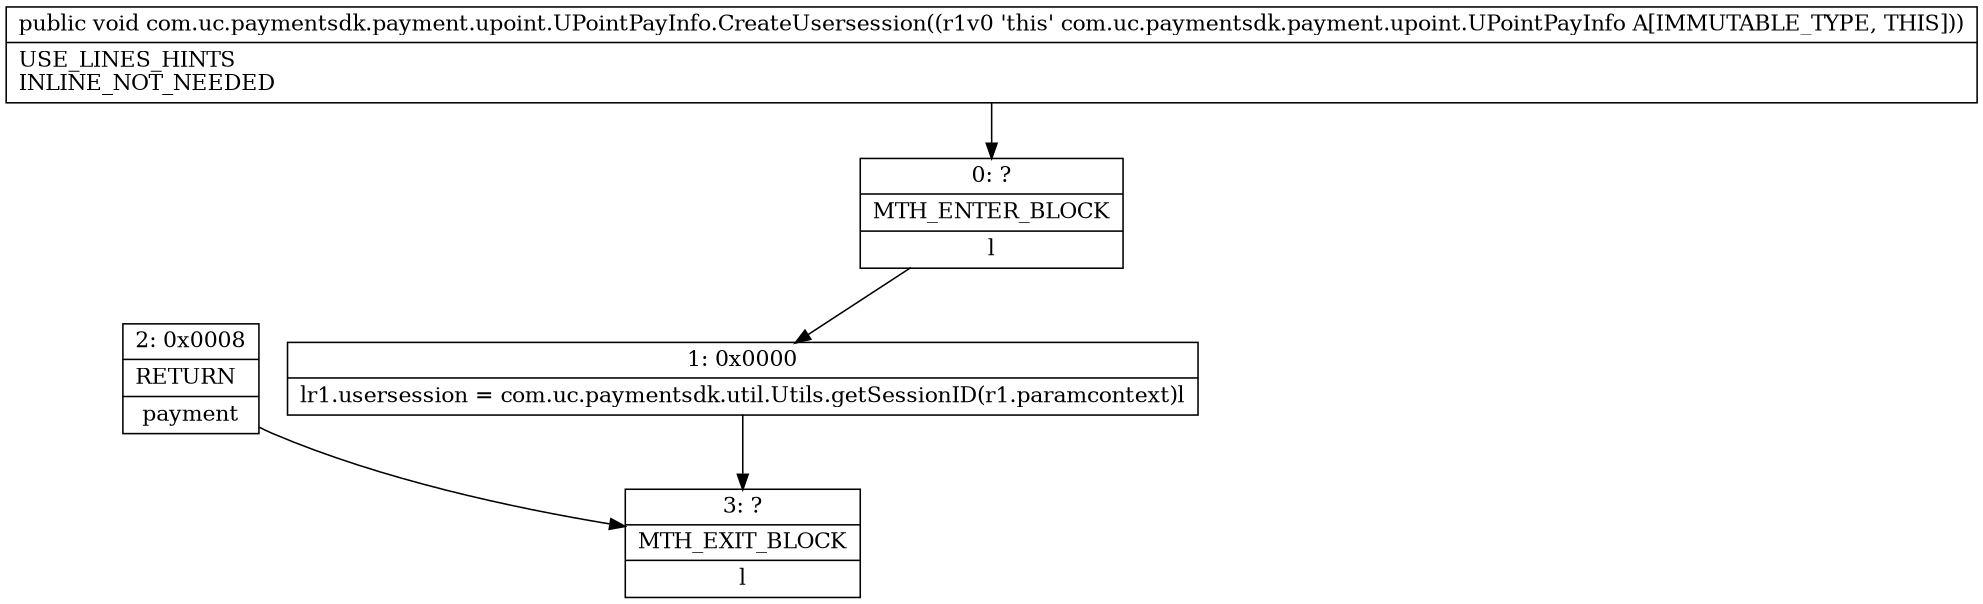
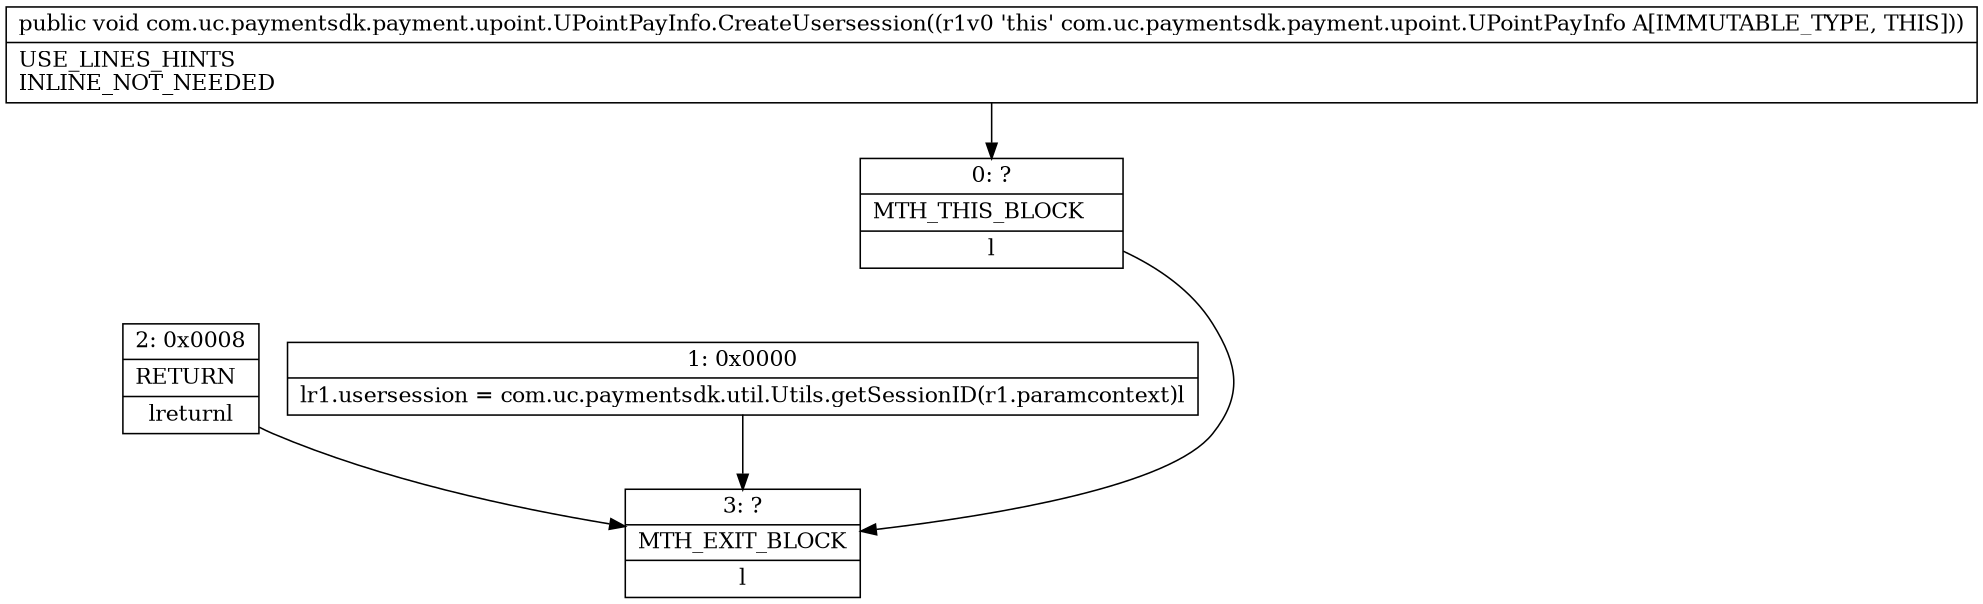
node "0: ?": text "MTH_ENTER_BLOCK" -> "MTH_THIS_BLOCK"
edge "0: ?" -> "1: 0x0000": now "0: ?" -> "3: ?"
node "2: 0x0008": text "payment" -> "lreturnl"
